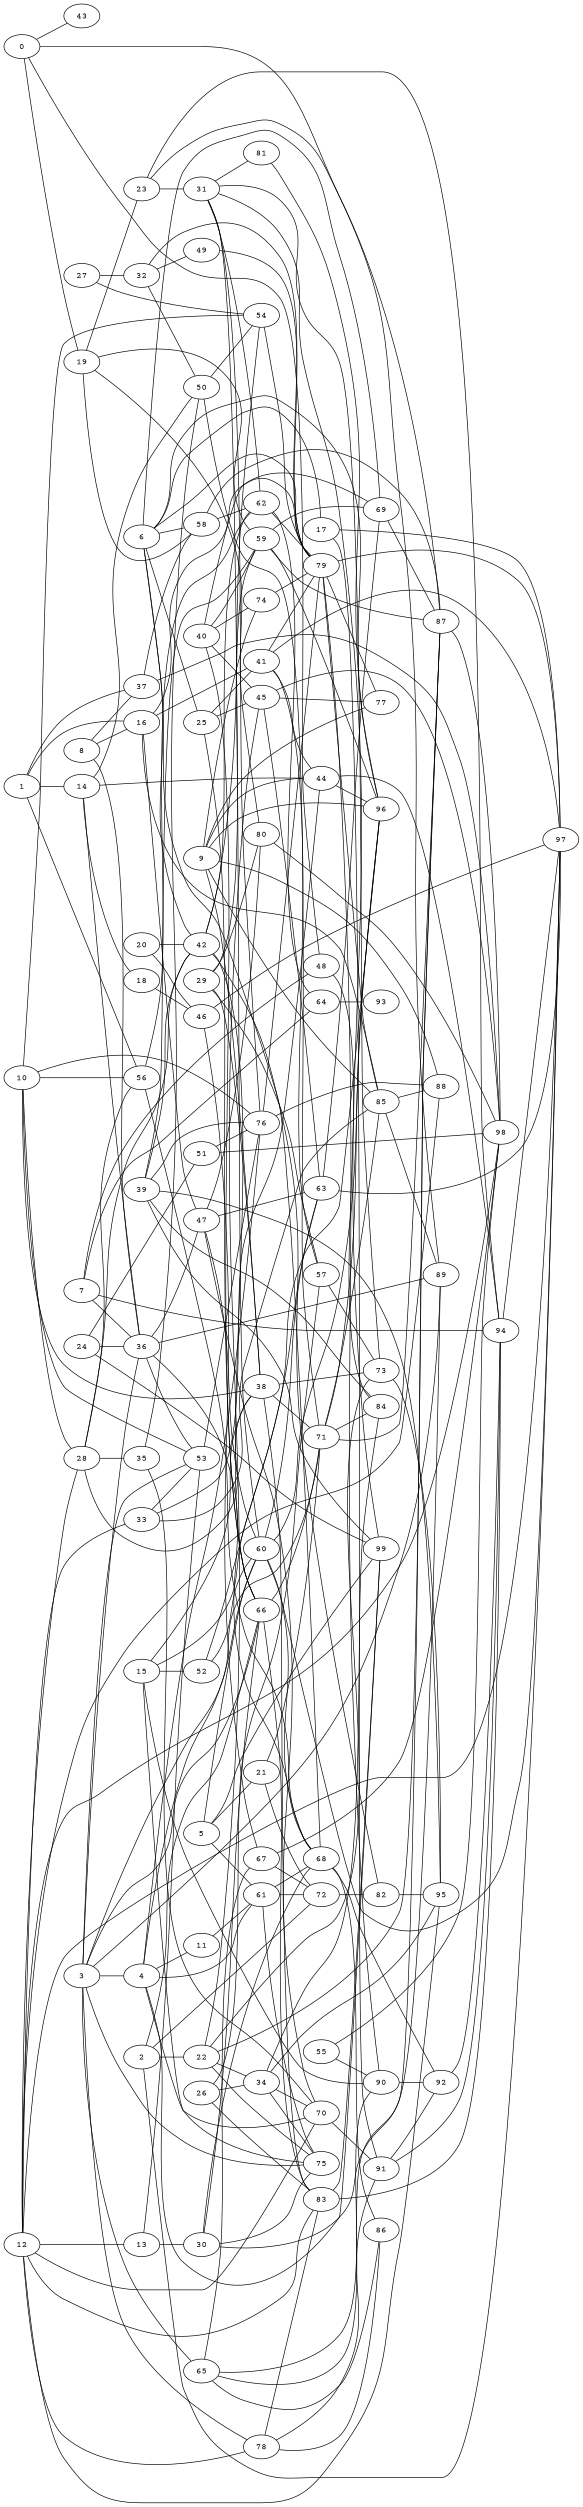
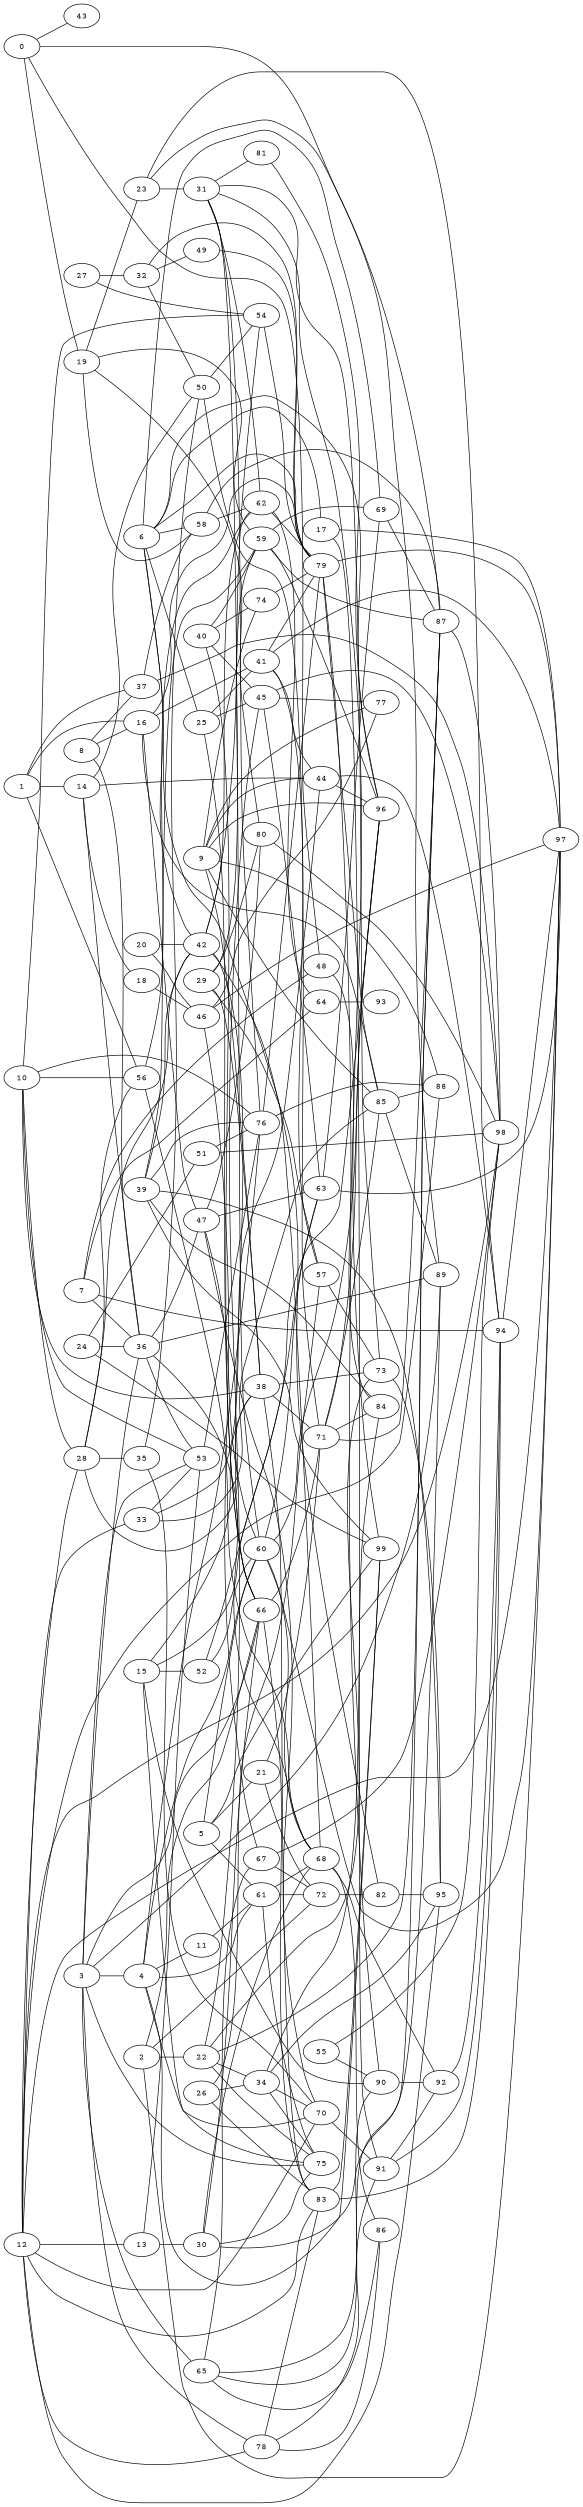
edge "69" -- "40": removed
edge "79" -- "77": now "46" -- "77"
edge "71" -- "3": removed
